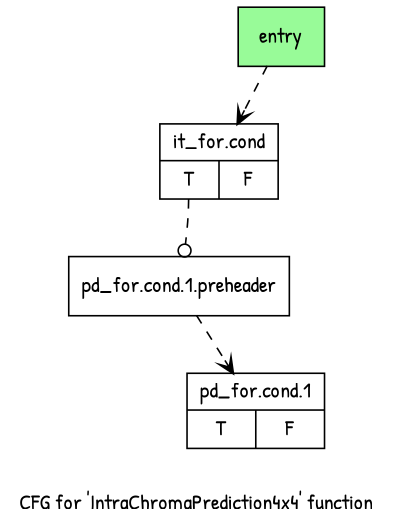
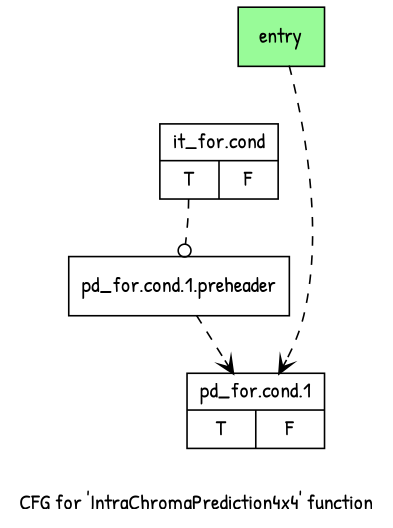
edge "entry" -> "it_for.cond": now "entry" -> "pd_for.cond.1"
